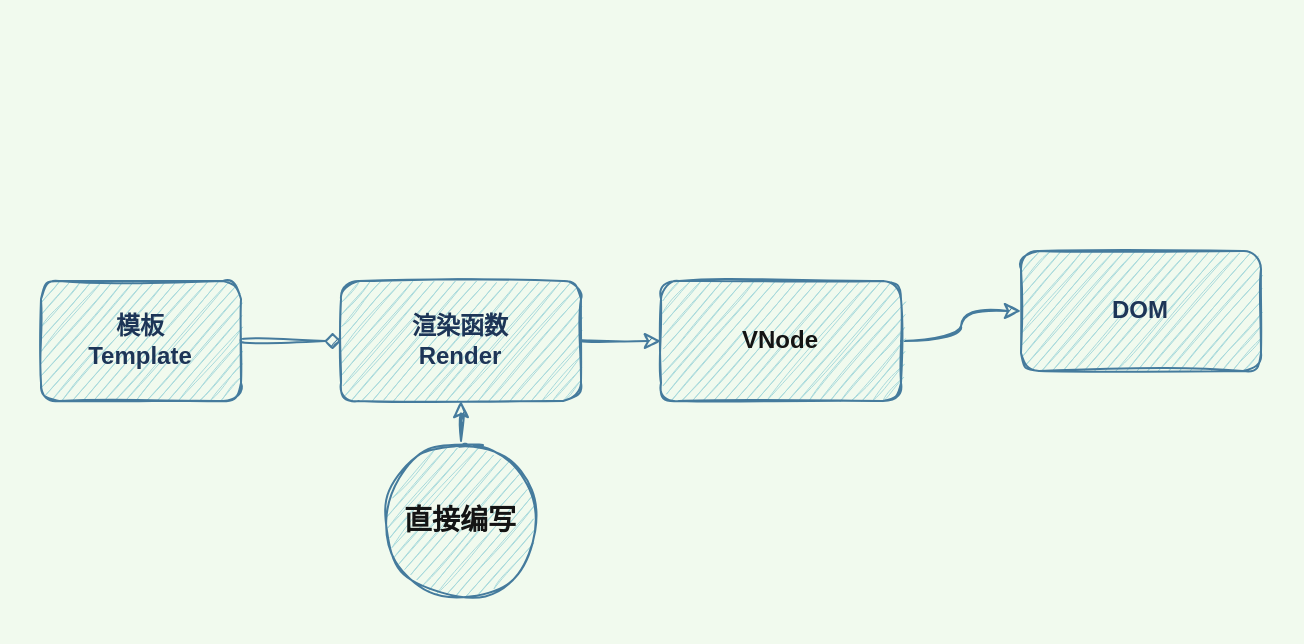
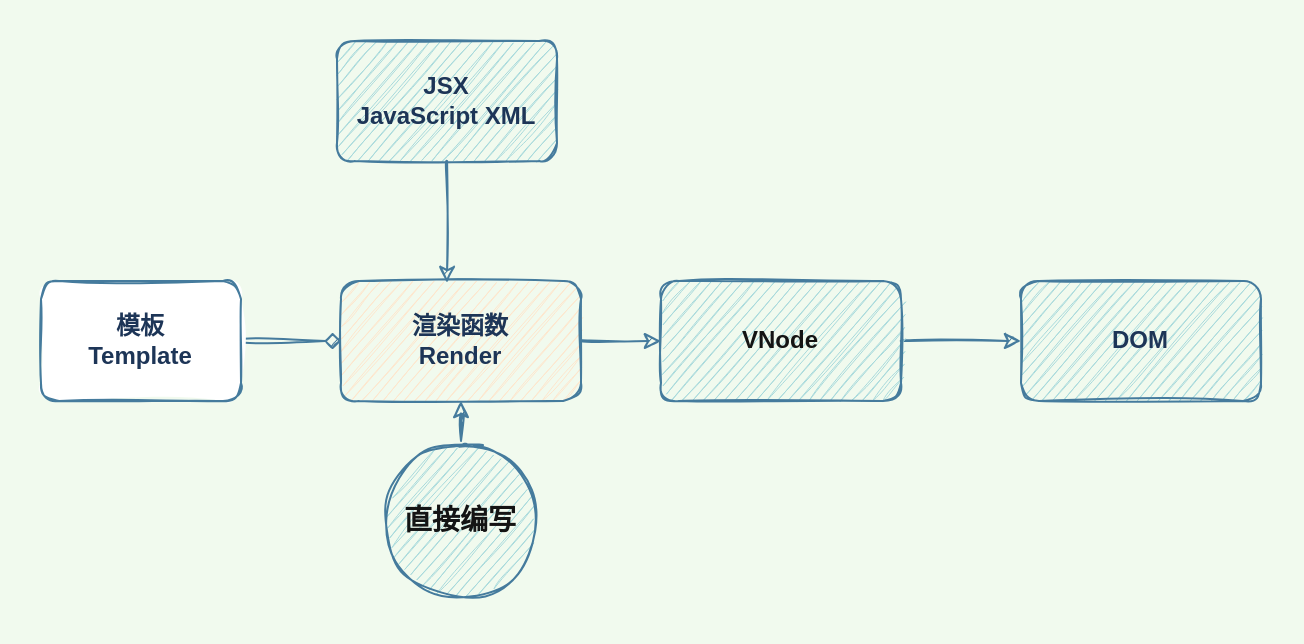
node "JSX JavaScript XML": added
edge "JSX JavaScript XML" -> "渲染函数 Render": added
node "DOM": moved (1141, 311) -> (1141, 341)
node "模板 Template": fillcolor #a8dadc -> #ffffff
node "渲染函数 Render": fillcolor #a8dadc -> #ffe6cc
